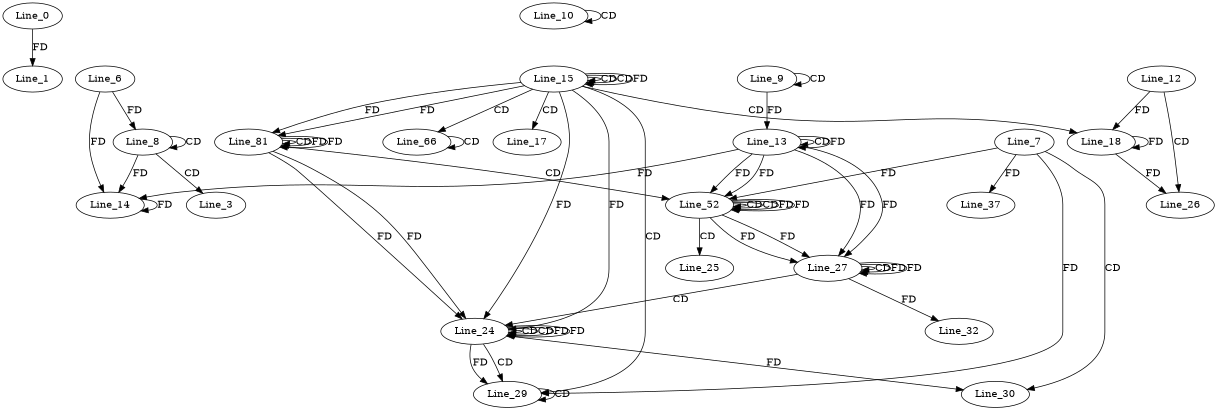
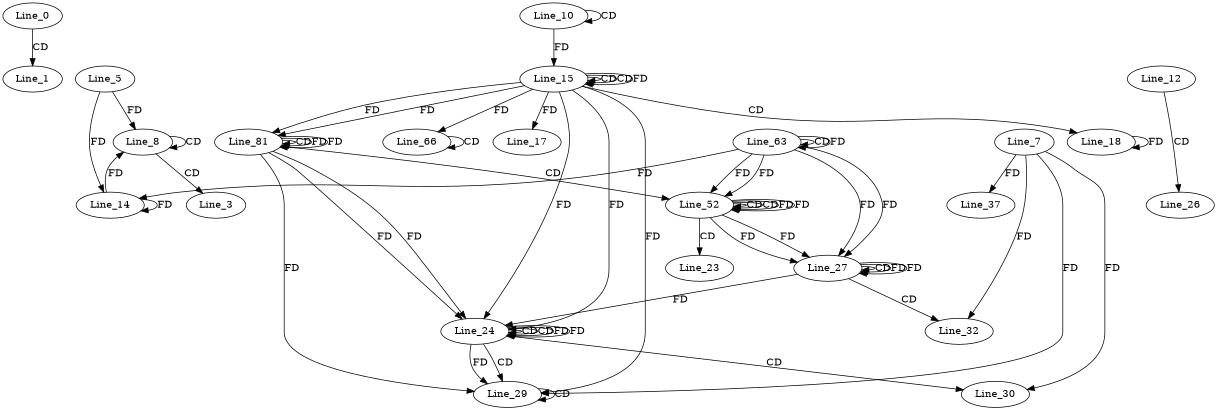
edge "Line_10" -> "Line_15": added, label "FD"
edge "Line_0" -> "Line_1": label "FD" -> "CD"
node "Line_6": label "Line_6" -> "Line_5"
node "Line_9": removed
edge "Line_12" -> "Line_18": removed, label "FD"
edge "Line_15" -> "Line_66": label "CD" -> "FD"
edge "Line_15" -> "Line_17": label "CD" -> "FD"
node "Line_13": label "Line_13" -> "Line_63"
edge "Line_8" -> "Line_14": reversed
edge "Line_7" -> "Line_52": now "Line_7" -> "Line_32"
edge "Line_18" -> "Line_26": removed, label "FD"
edge "Line_15" -> "Line_29": label "CD" -> "FD"
node "Line_25": label "Line_25" -> "Line_23"
edge "Line_7" -> "Line_30": label "CD" -> "FD"
edge "Line_27" -> "Line_24": label "CD" -> "FD"
edge "Line_27" -> "Line_32": label "FD" -> "CD"
edge "Line_81" -> "Line_29": added, label "FD"
edge "Line_24" -> "Line_30": label "FD" -> "CD"
